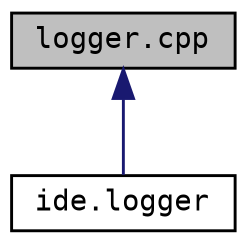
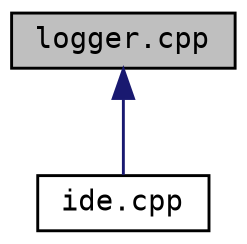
node "ide.logger": label "ide.logger" -> "ide.cpp"
